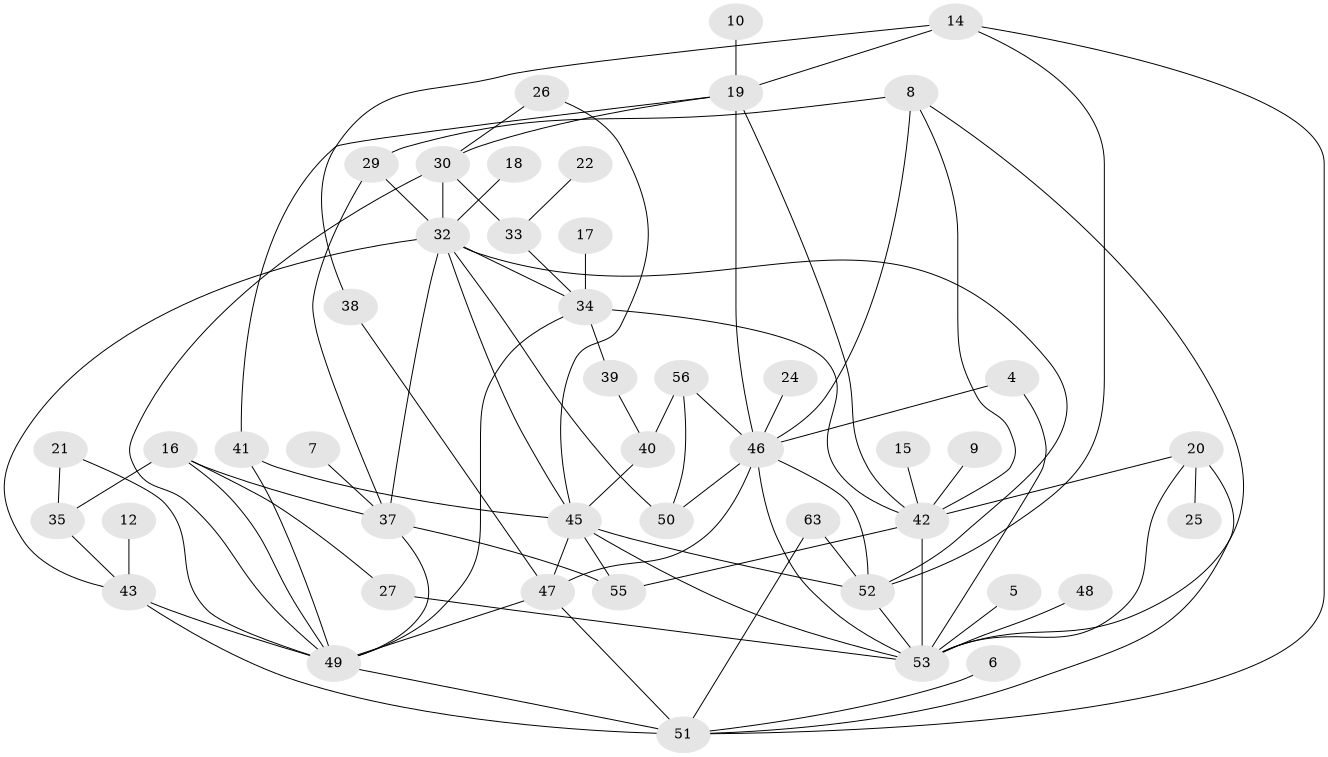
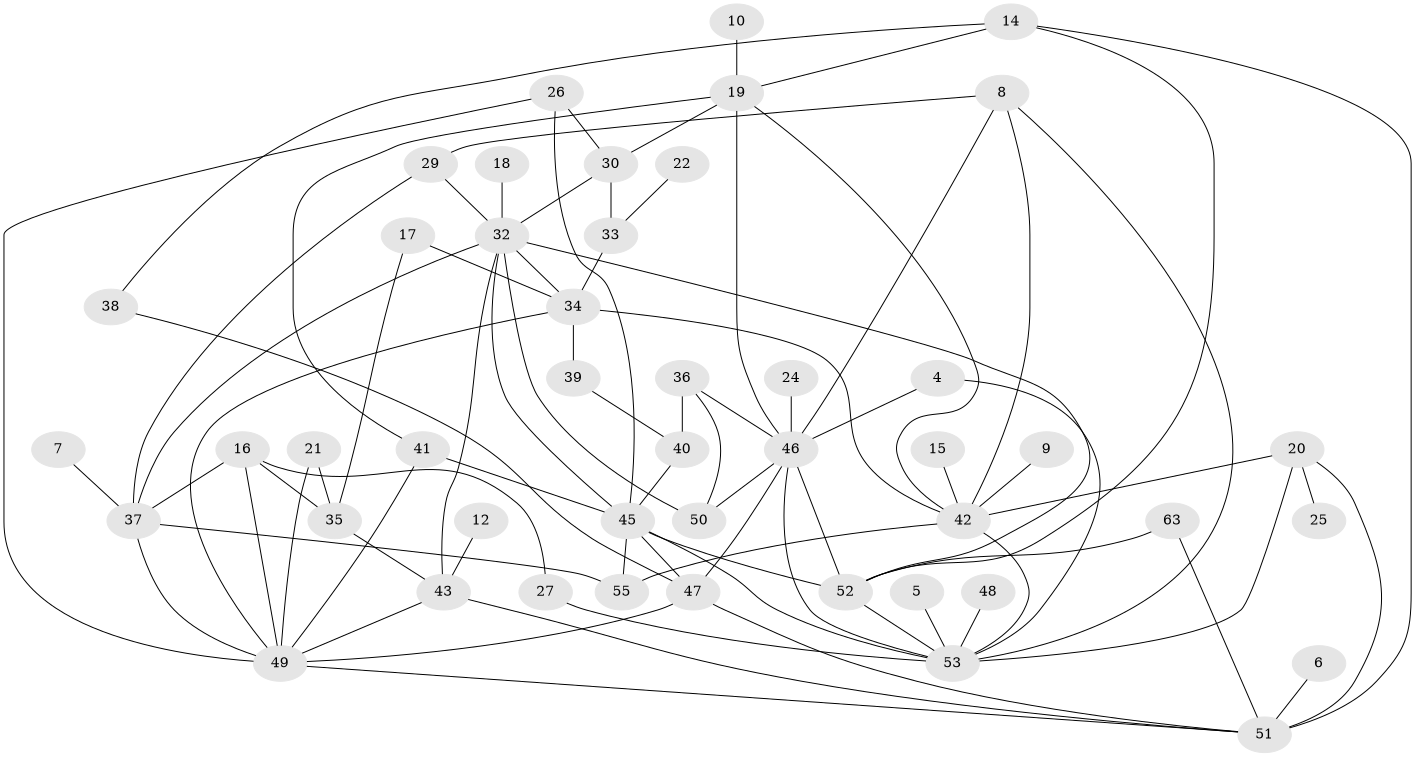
edge "17" -- "35": added
node "56": label "56" -> "36"
edge "30" -- "49": now "26" -- "49"
